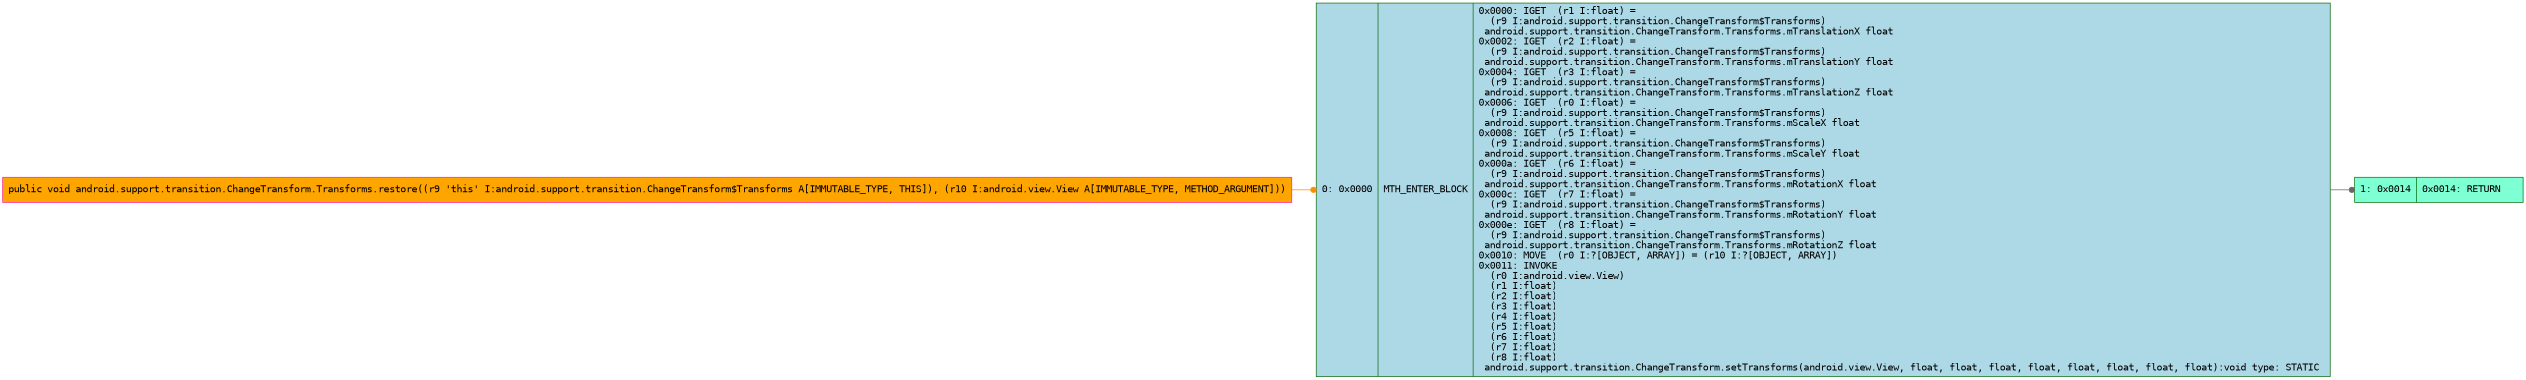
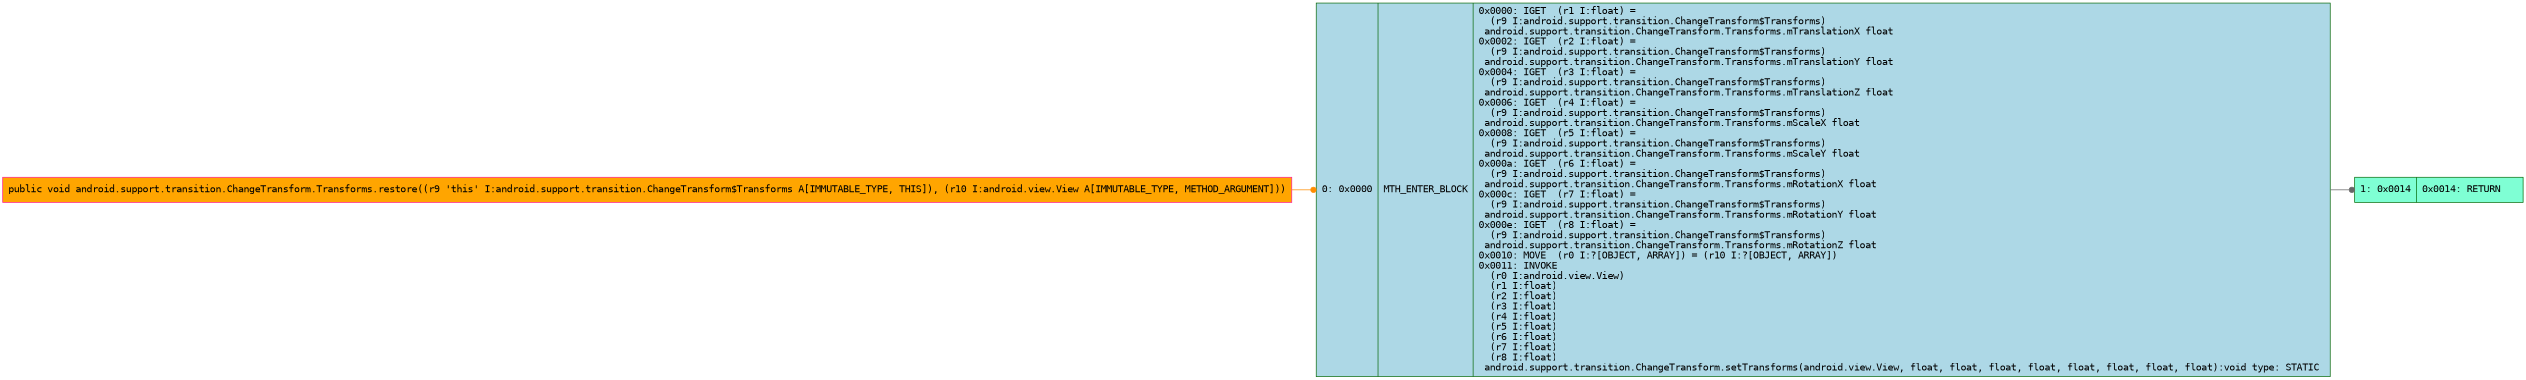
node "0: 0x0000": text "0x0006: IGET  (r0 I:float) =" -> "0x0006: IGET  (r4 I:float) ="
